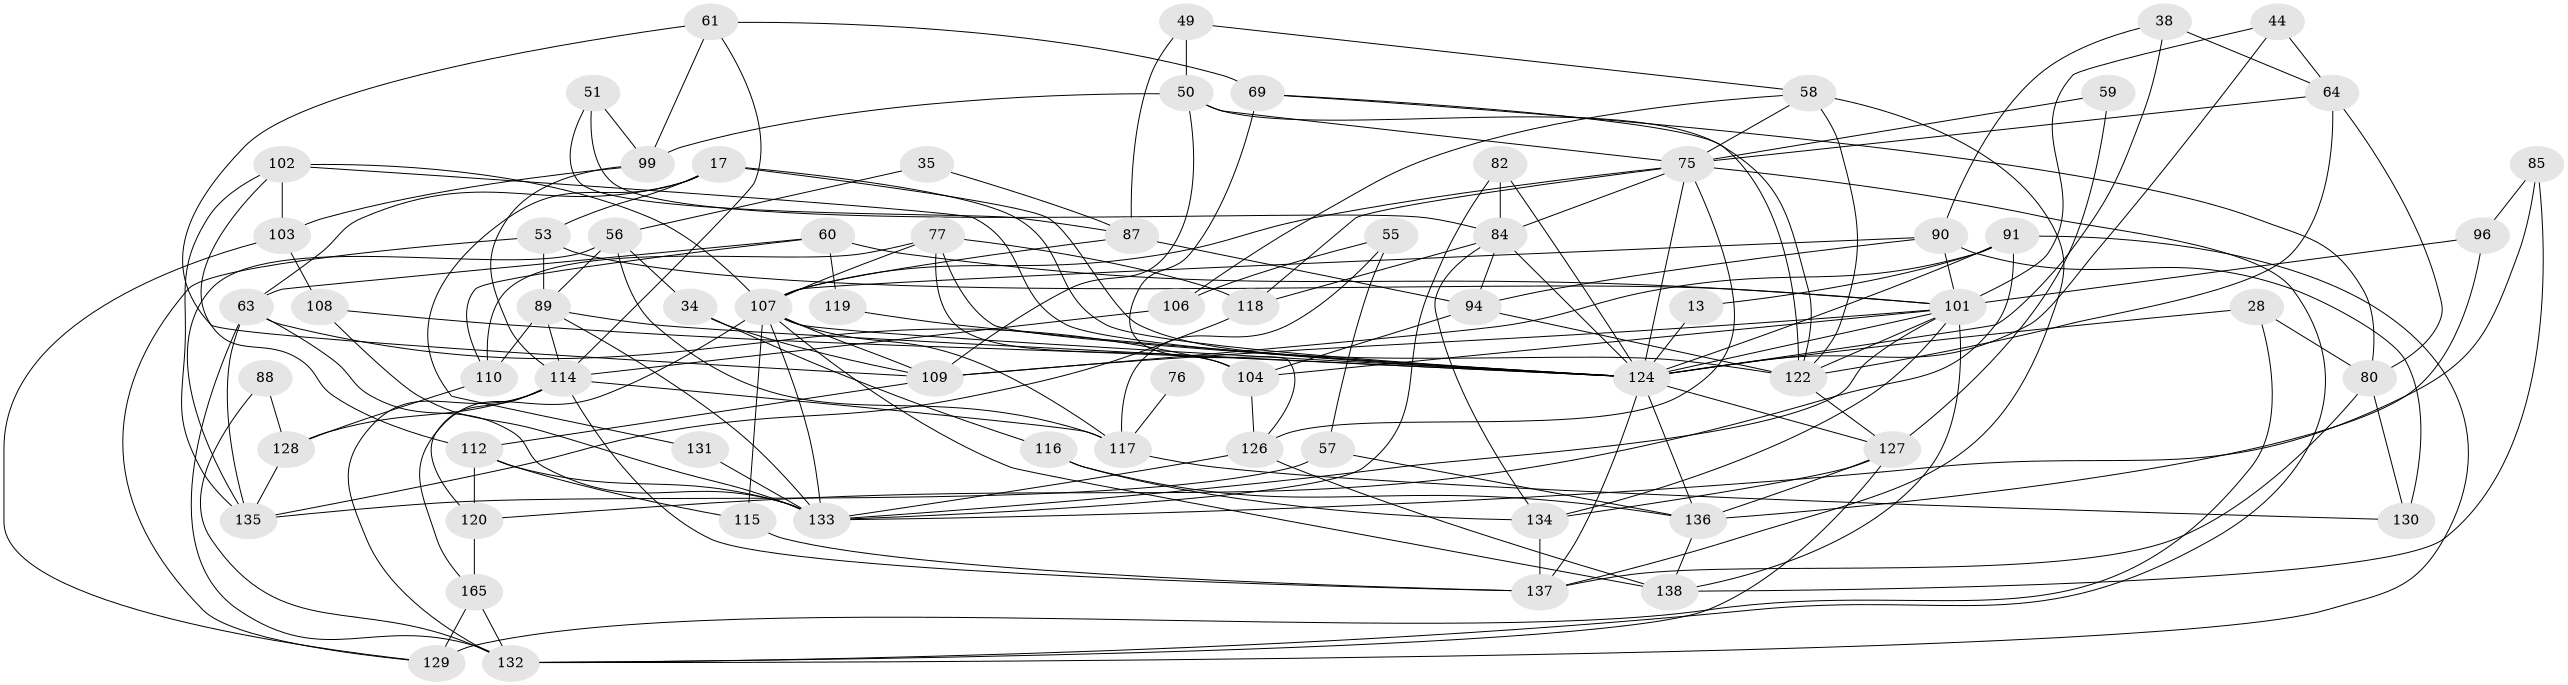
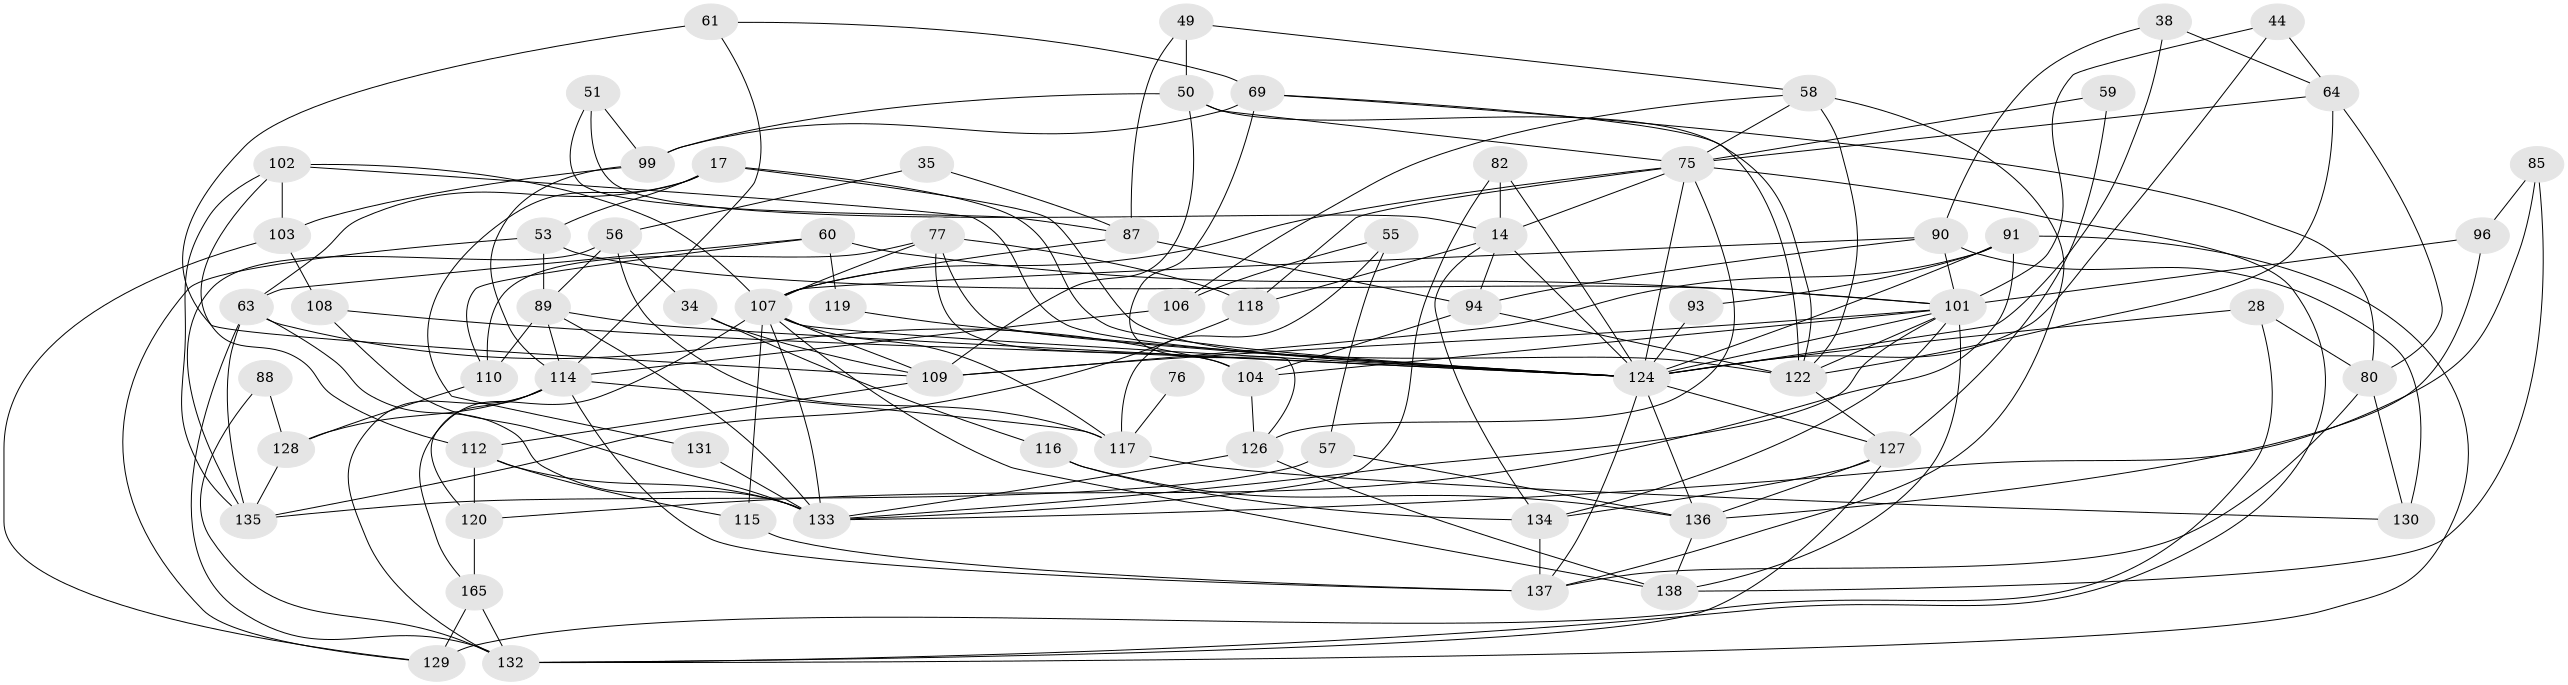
edge "61" -- "99": now "69" -- "99"
node "84": label "84" -> "14"
node "13": label "13" -> "93"
